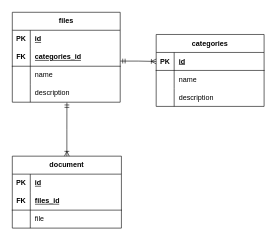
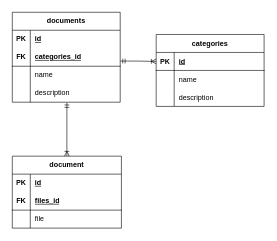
node "files": label "files" -> "documents"
